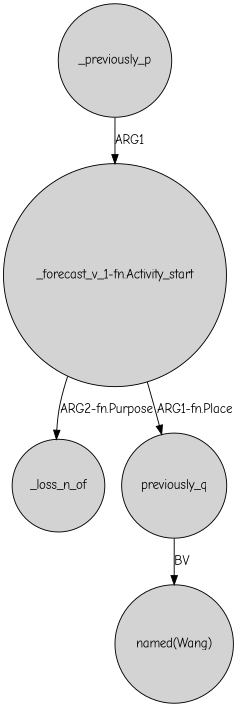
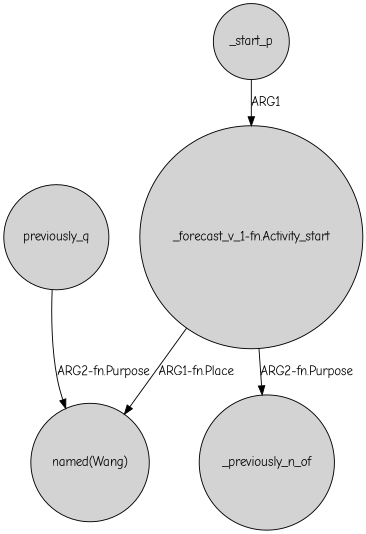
node "_previously_p": label "_previously_p" -> "_start_p"
edge "_forecast_v_1-fn.Activity_start" -> "previously_q": now "_forecast_v_1-fn.Activity_start" -> "named(Wang)"
node "_loss_n_of": label "_loss_n_of" -> "_previously_n_of"
edge "previously_q" -> "named(Wang)": label "BV" -> "ARG2-fn.Purpose"
